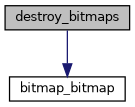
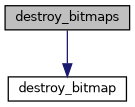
node "bitmap_bitmap": label "bitmap_bitmap" -> "destroy_bitmap"
